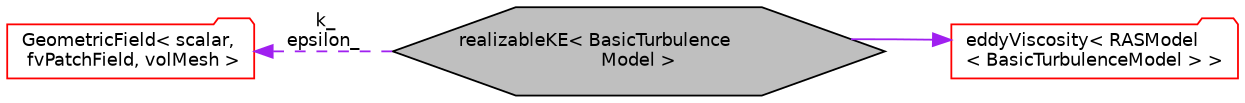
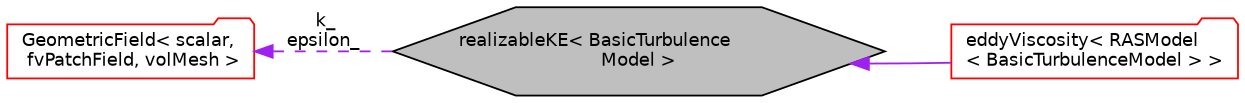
edge "realizableKE< BasicTurbulence Model >" -> "eddyViscosity< RASModel < BasicTurbulenceModel > >": reversed
